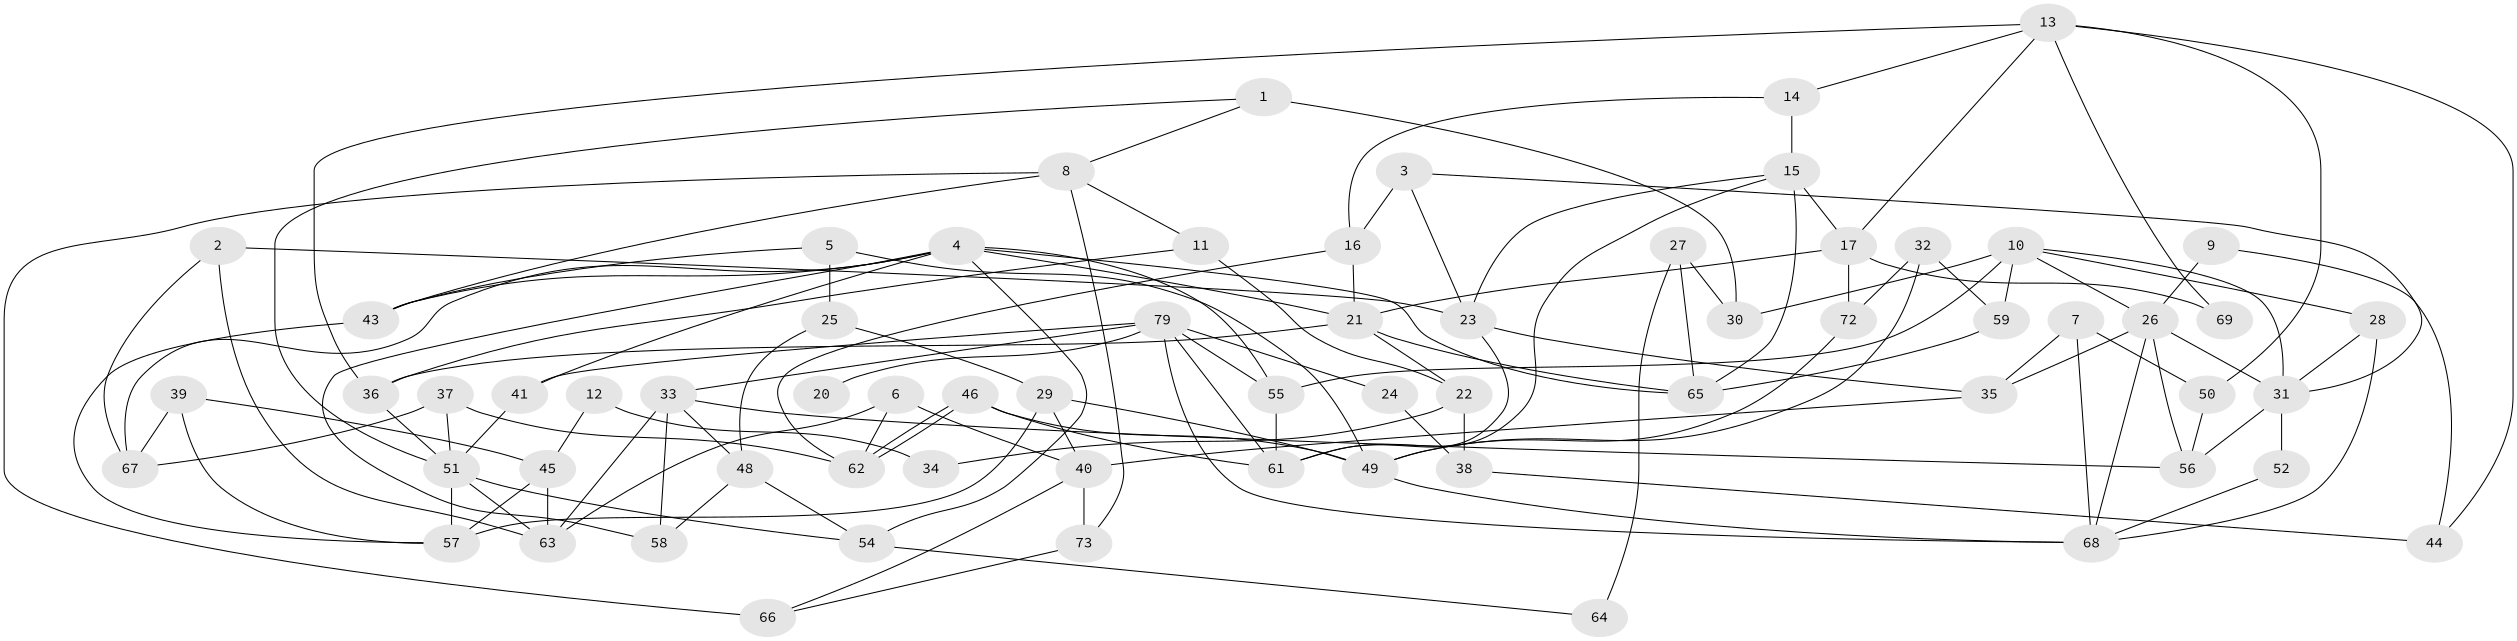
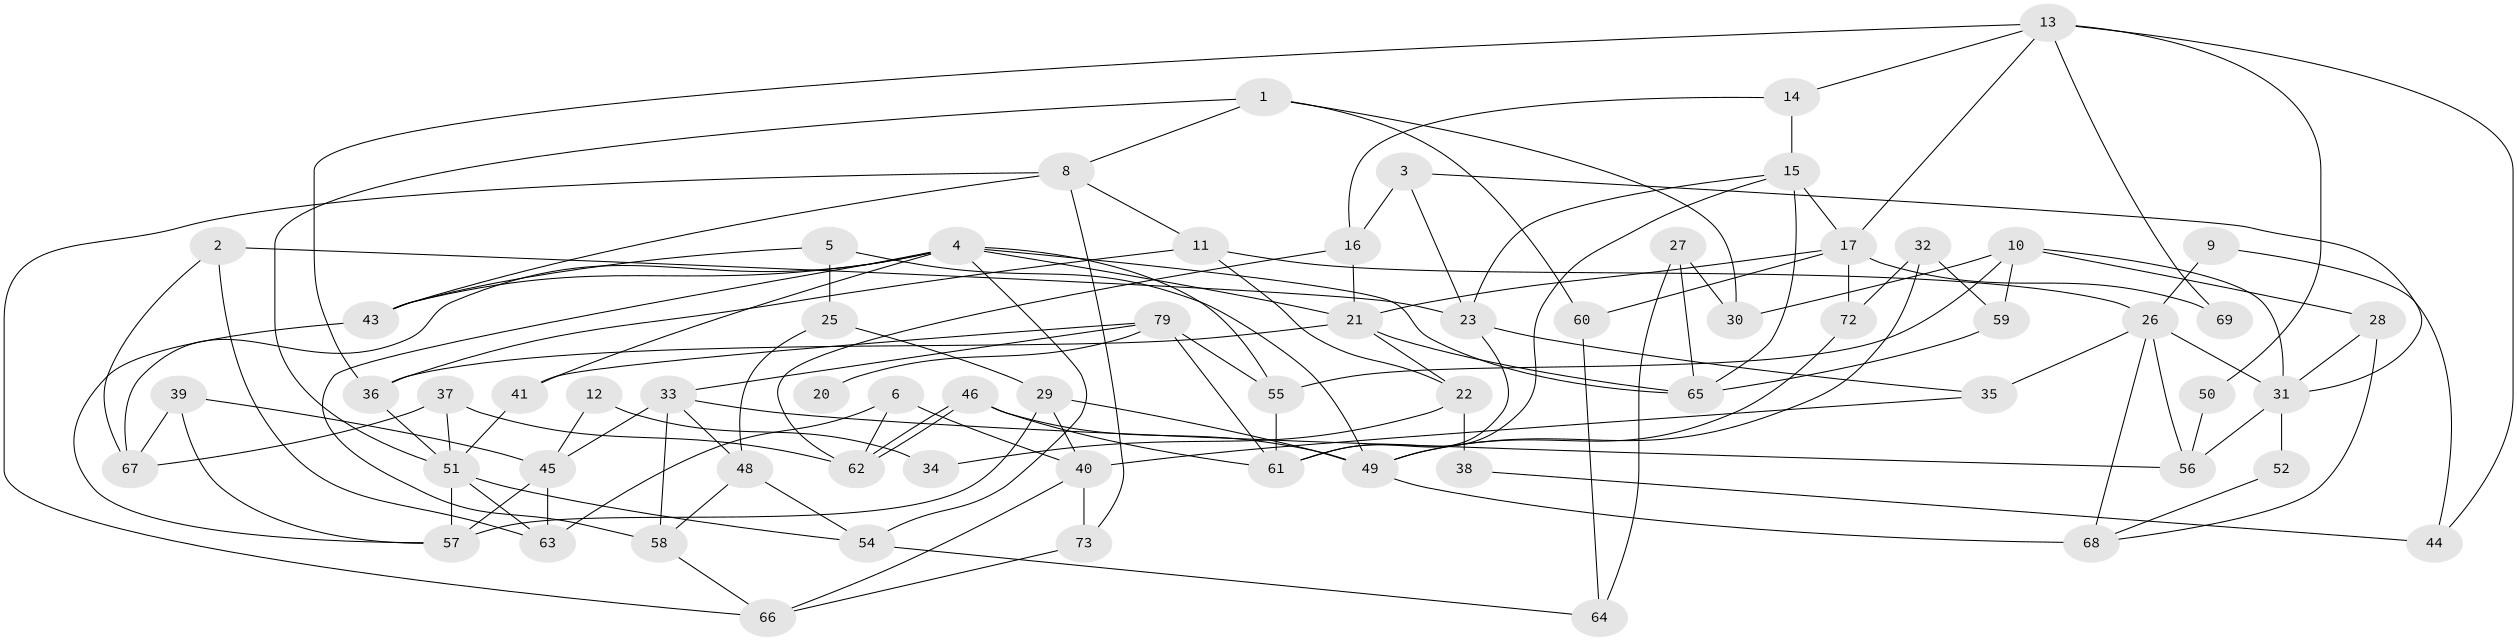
edge "10" -- "26": now "11" -- "26"
node "60": added
node "7": removed
node "24": removed
edge "33" -- "63": now "33" -- "45"
edge "79" -- "68": removed
edge "58" -- "66": added
